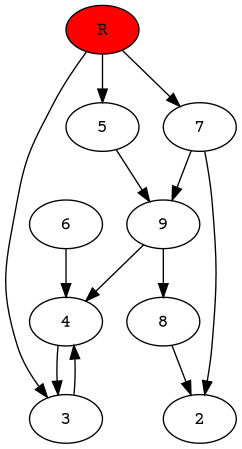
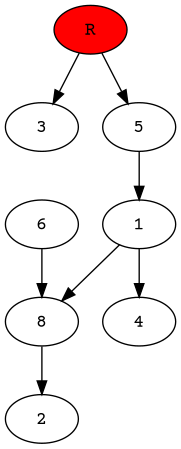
node "7": removed
node "9": label "9" -> "1"
edge "6" -> "4": now "6" -> "8"
edge "4" -> "3": removed
edge "3" -> "4": removed
